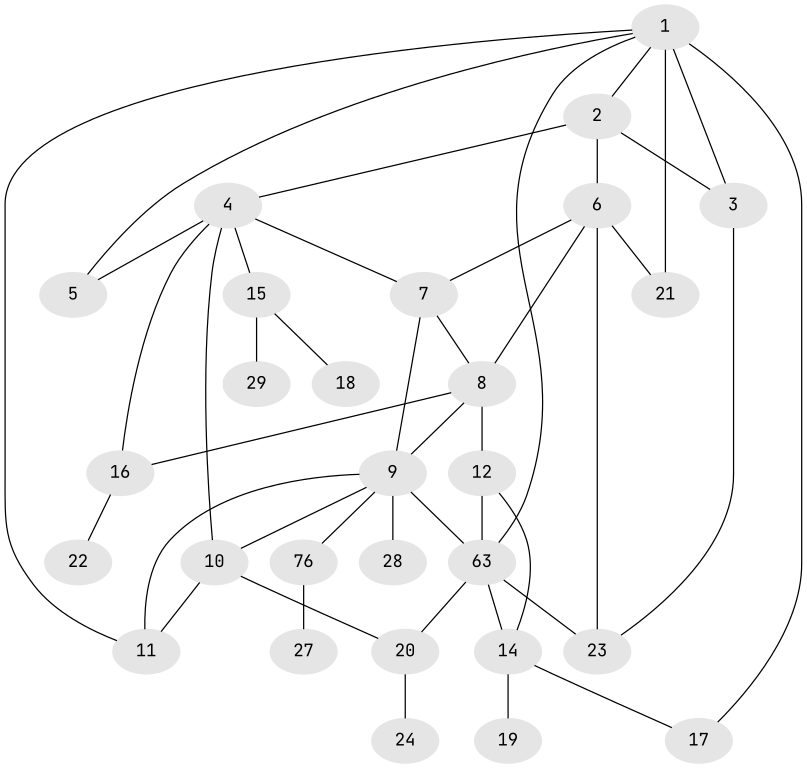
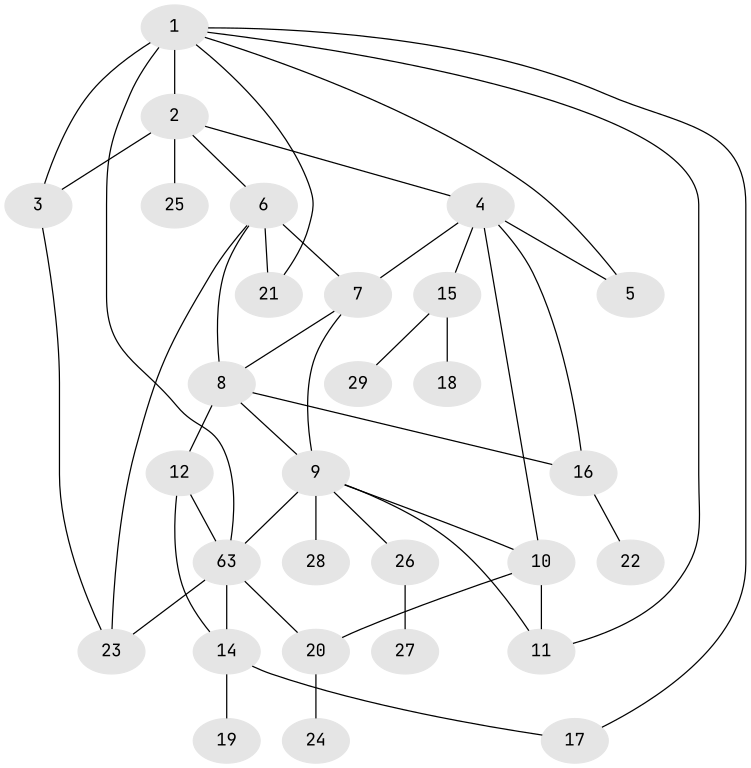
node "25": added
node "76": label "76" -> "26"
